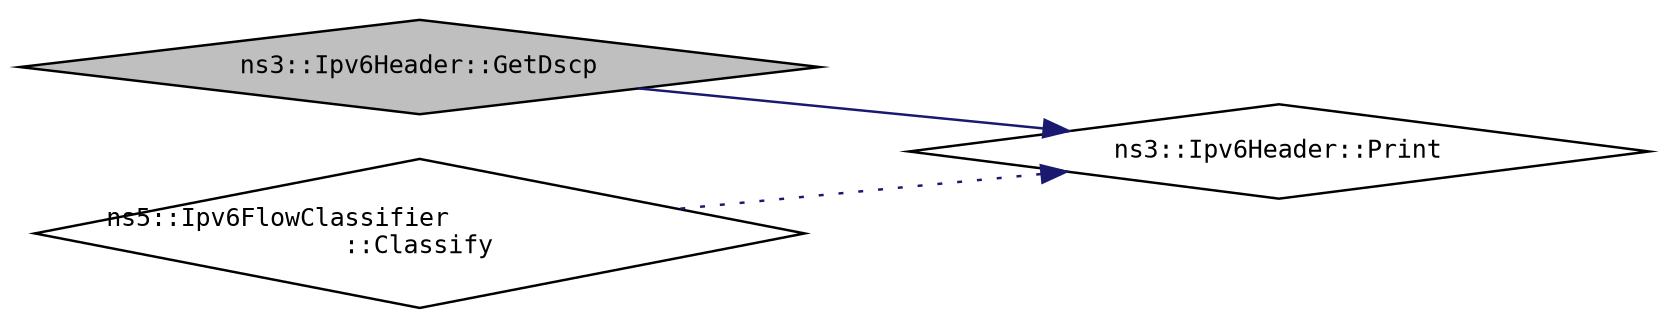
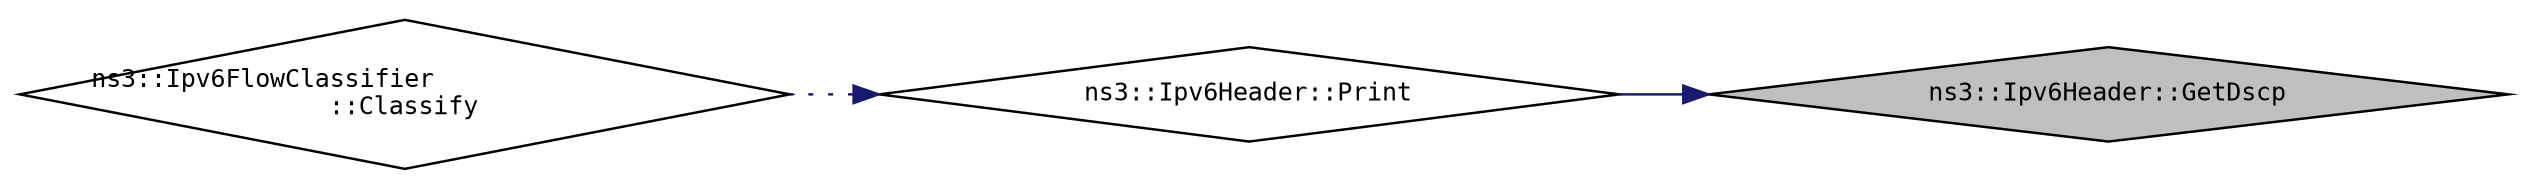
edge "ns3::Ipv6Header::GetDscp" -> "ns3::Ipv6Header::Print": reversed
node "ns5::Ipv6FlowClassifier ::Classify": label "ns5::Ipv6FlowClassifier ::Classify" -> "ns3::Ipv6FlowClassifier ::Classify"
